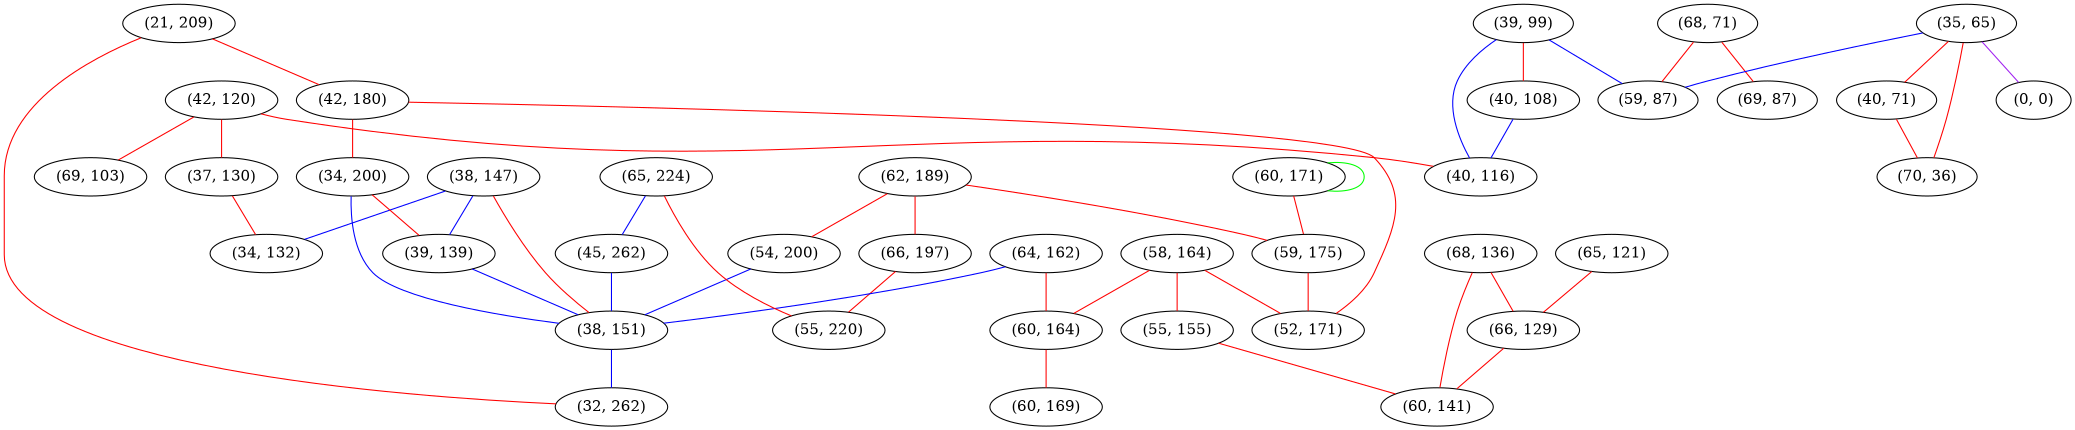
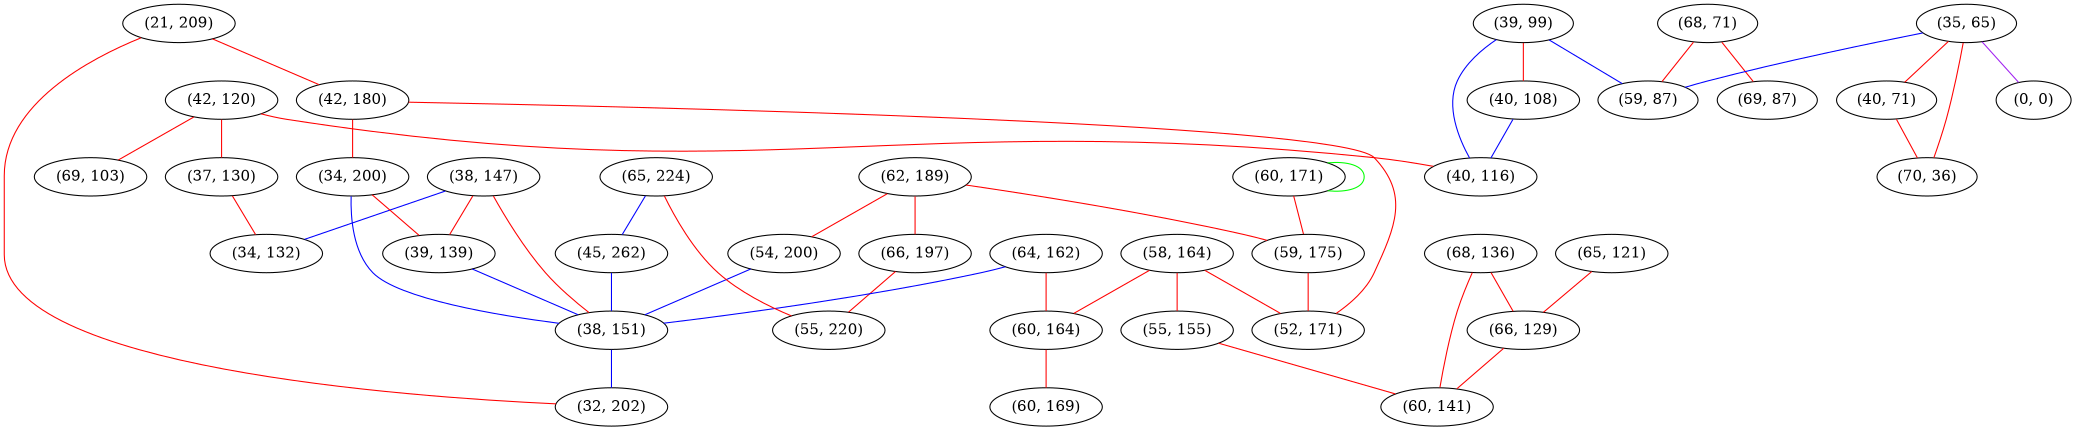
edge "(38, 147)" -- "(39, 139)": color blue -> red
node "(32, 262)": label "(32, 262)" -> "(32, 202)"
